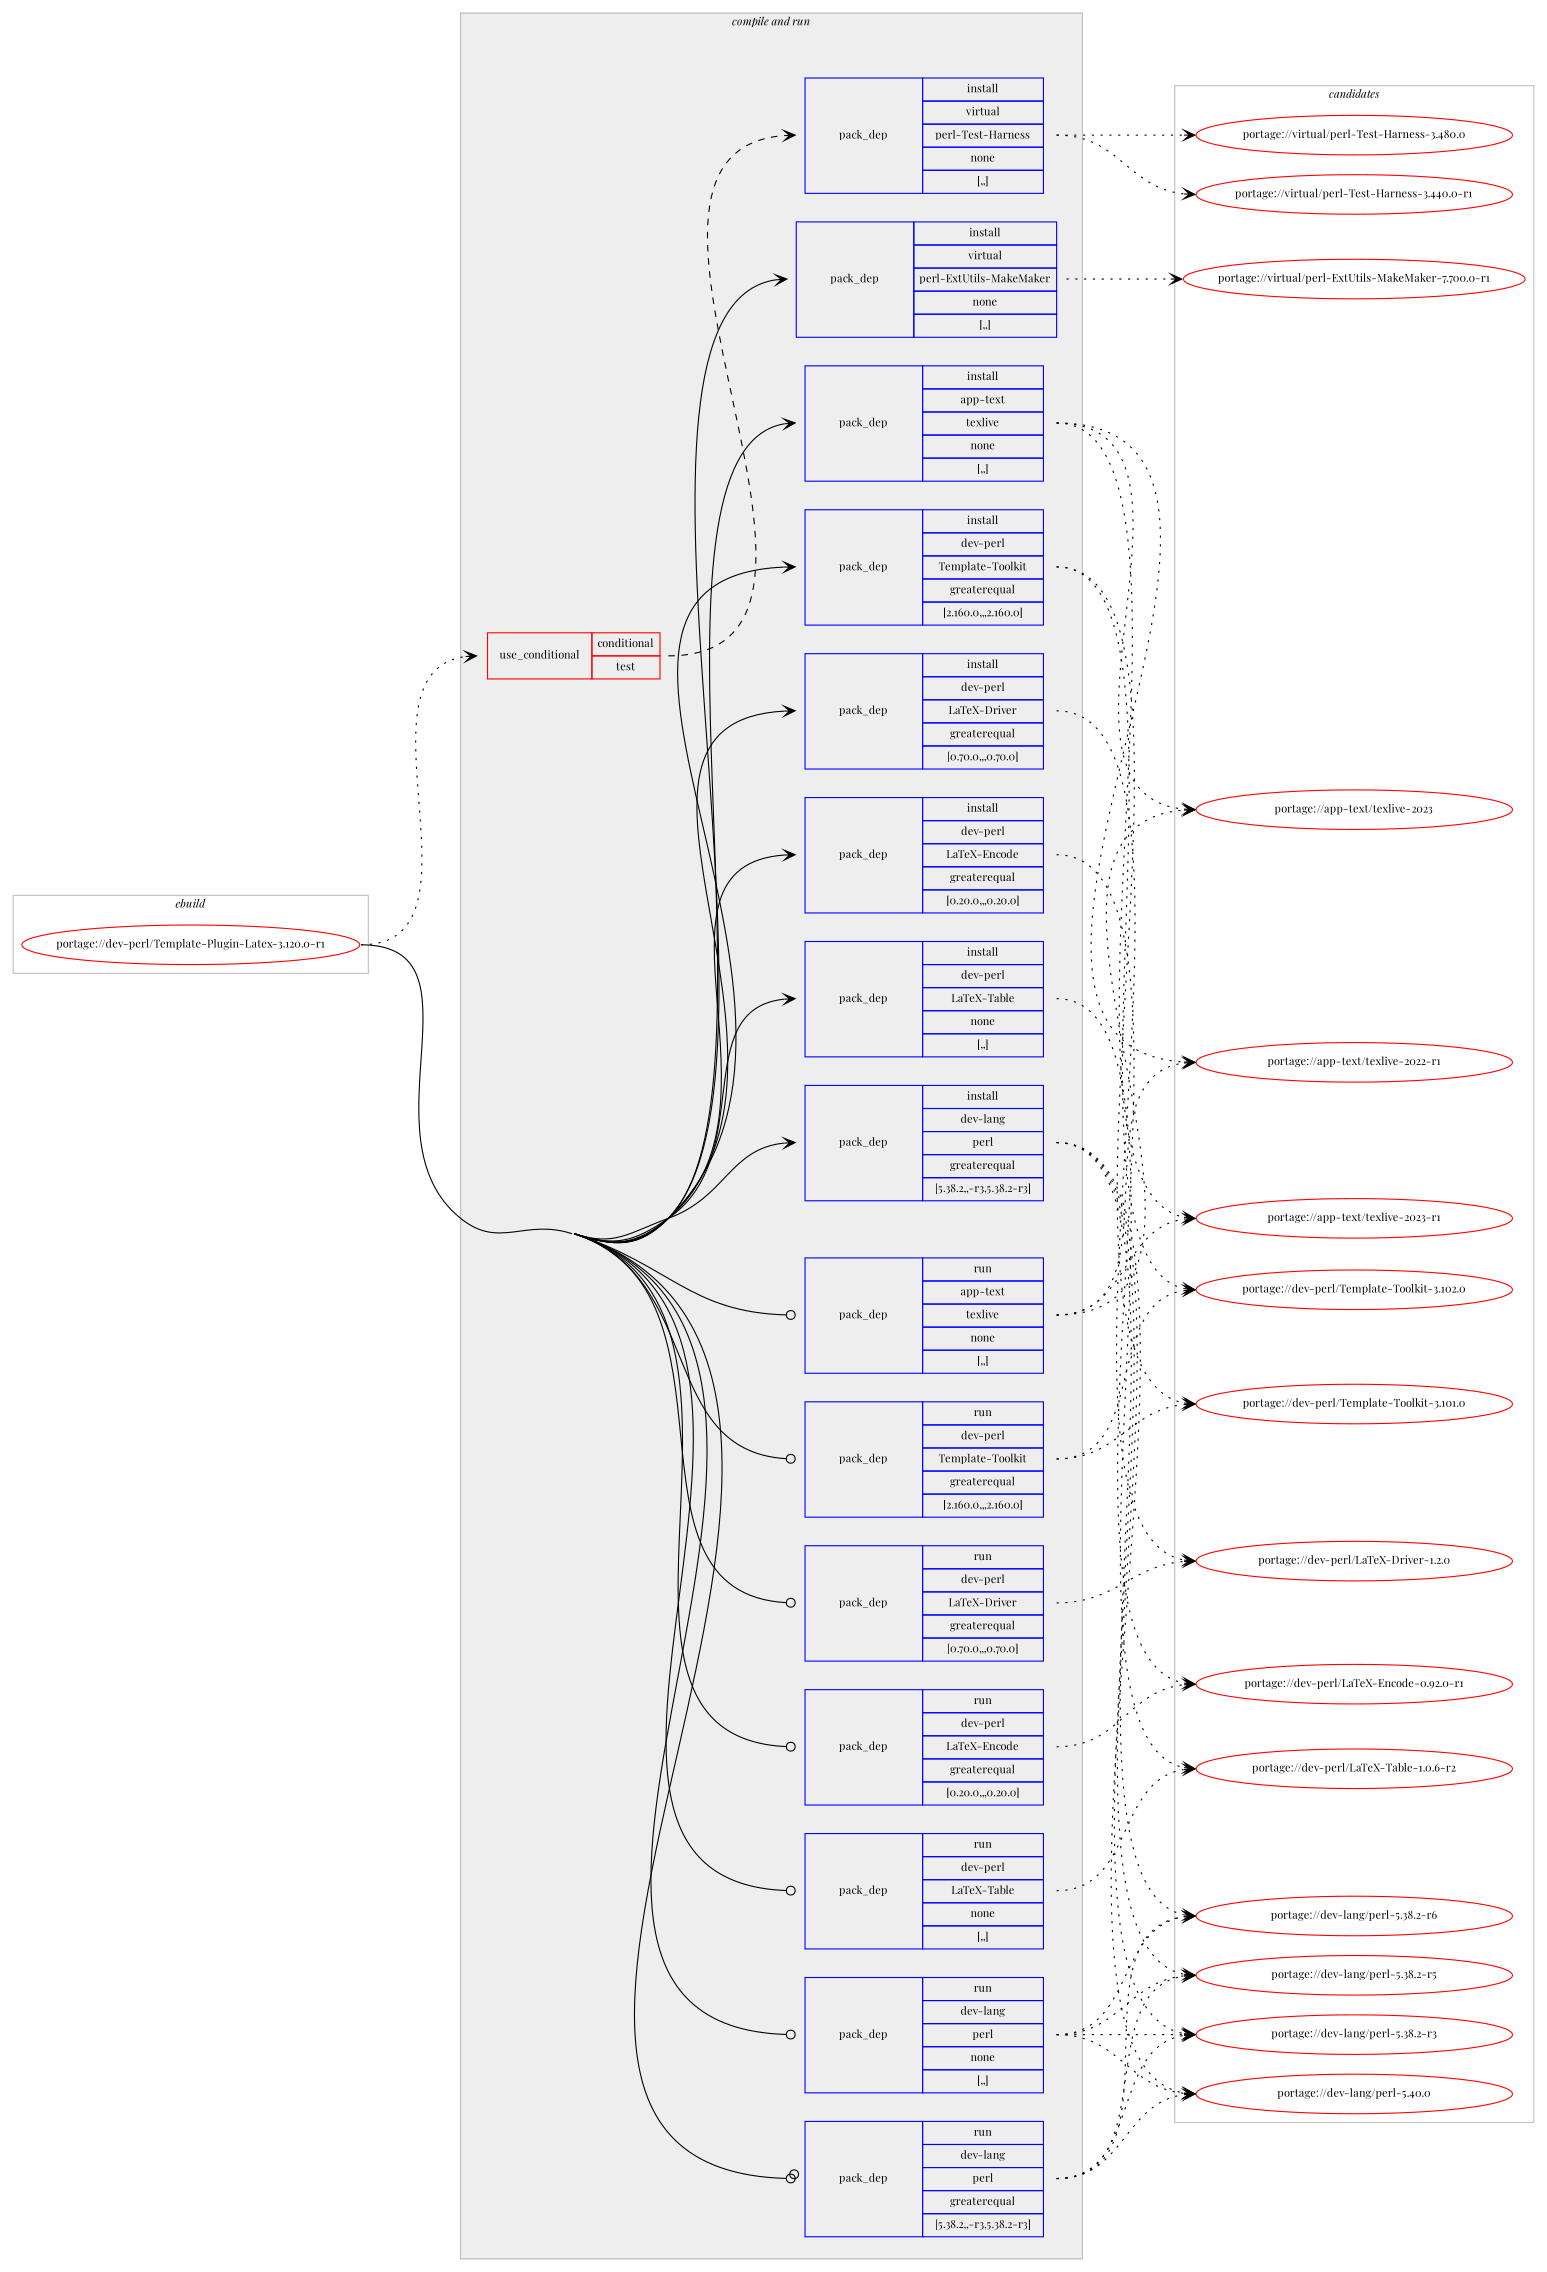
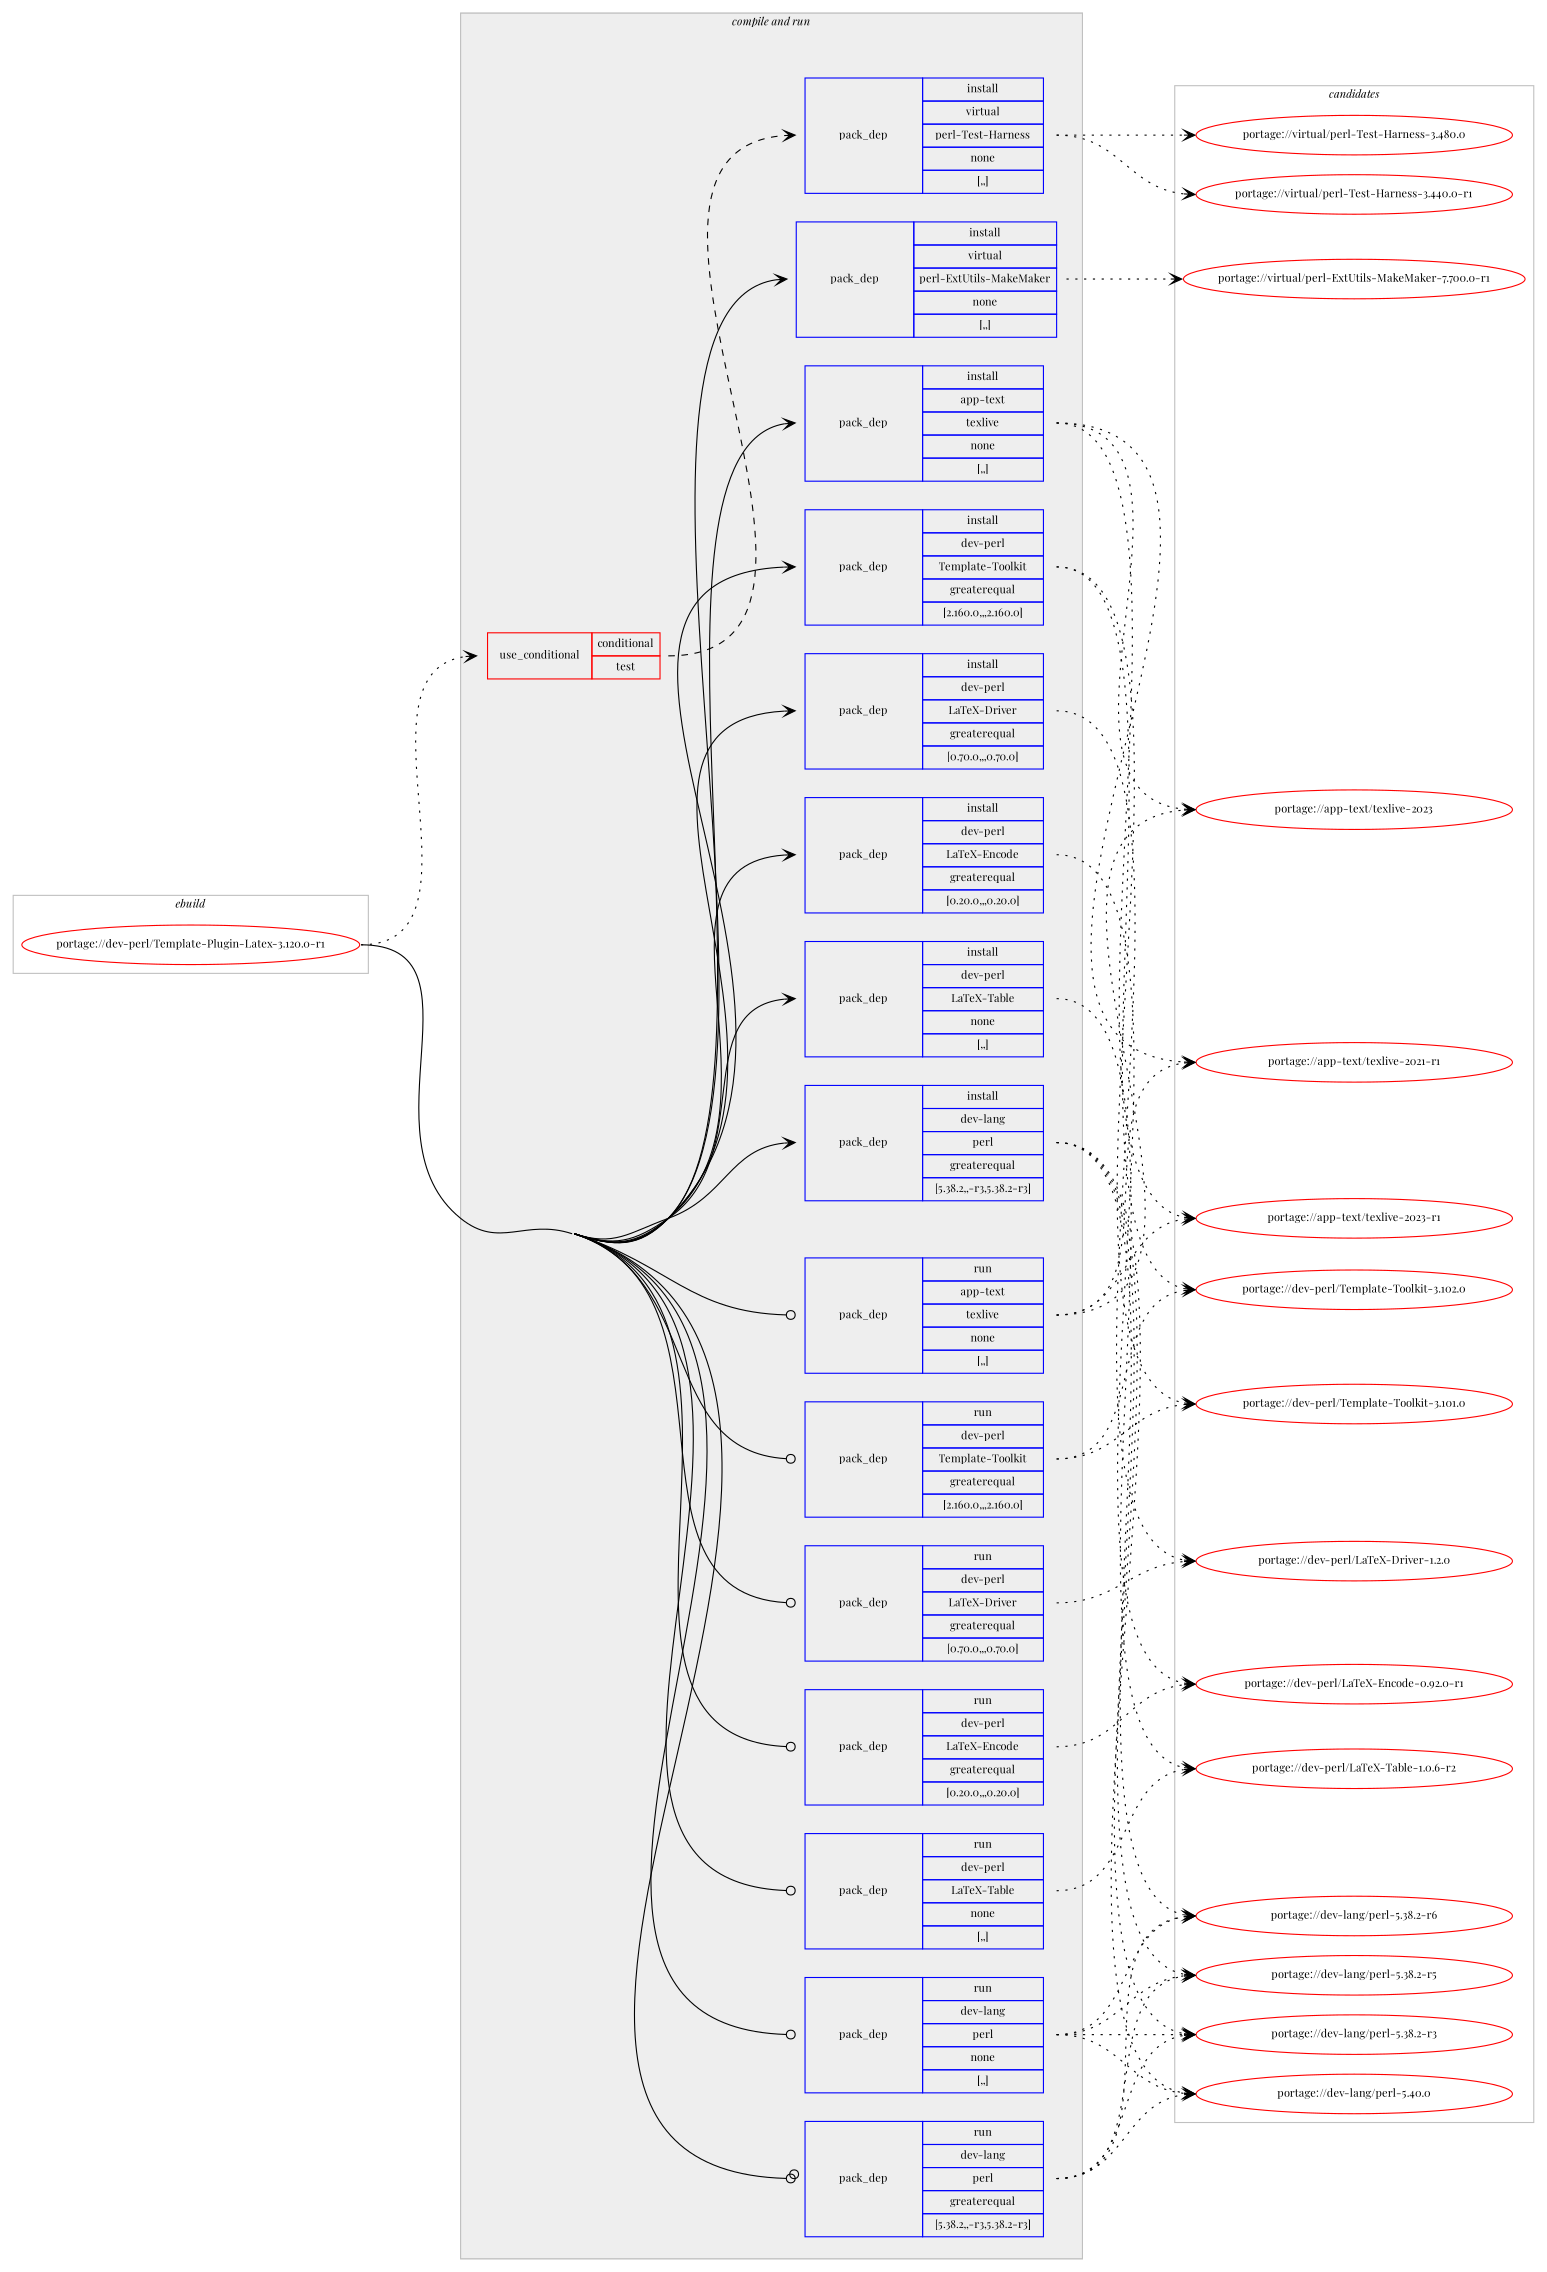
node "portage://app-text/texlive-2022-r1": label "portage://app-text/texlive-2022-r1" -> "portage://app-text/texlive-2021-r1"
